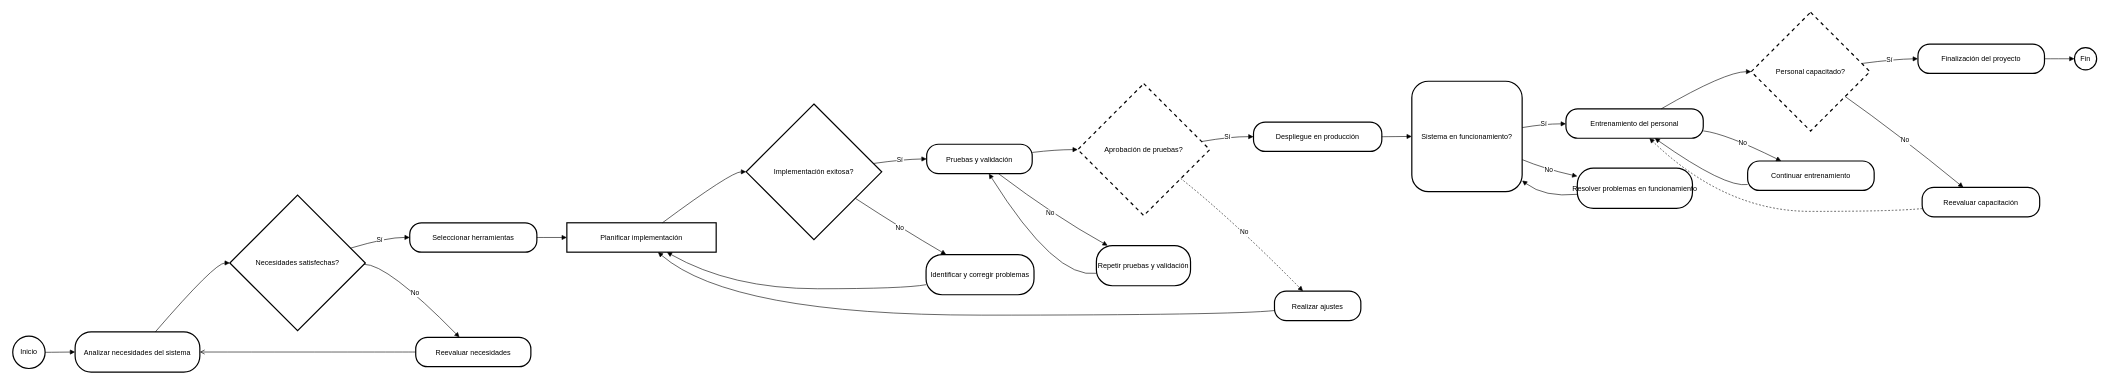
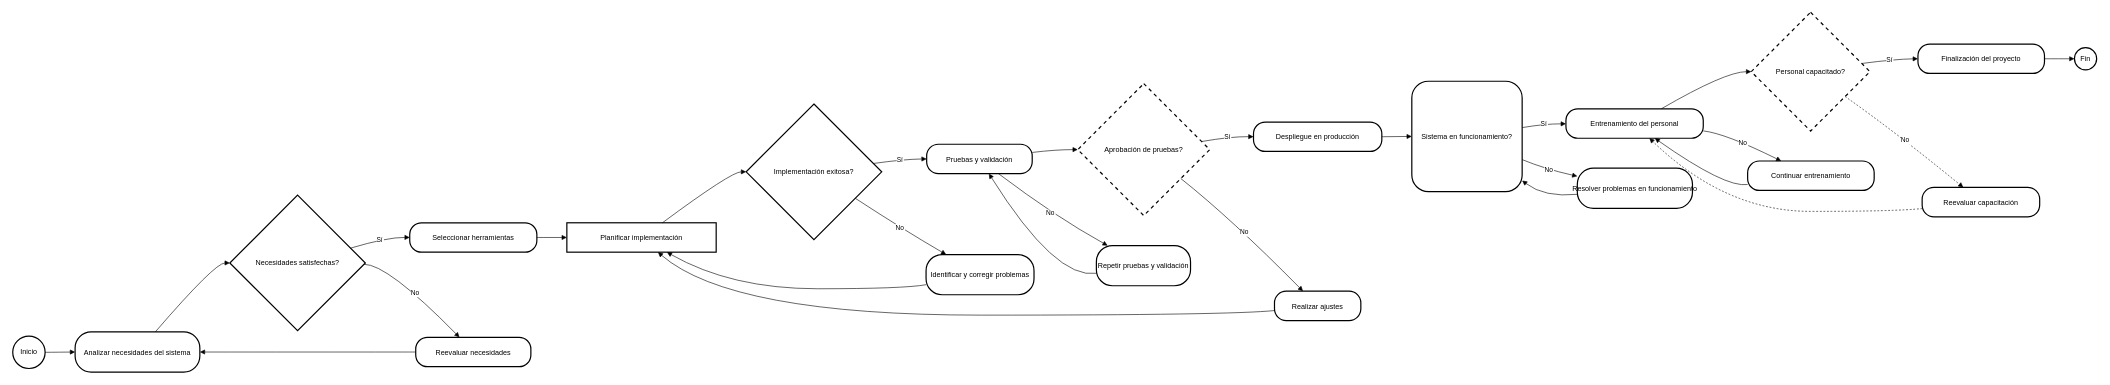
edge "Personal capacitado?" -> "Reevaluar capacitación": style solid -> dashed
edge "Aprobación de pruebas?" -> "Realizar ajustes": style dashed -> solid
edge "Reevaluar necesidades" -> "Analizar necesidades del sistema": arrowhead open -> block
